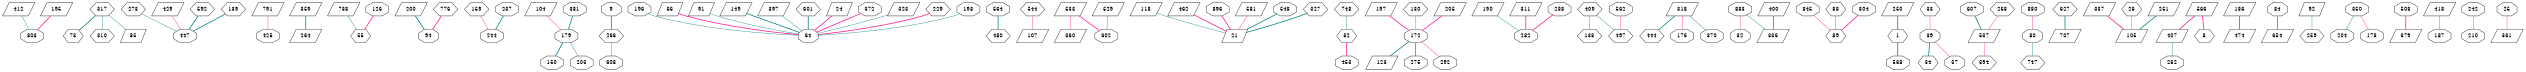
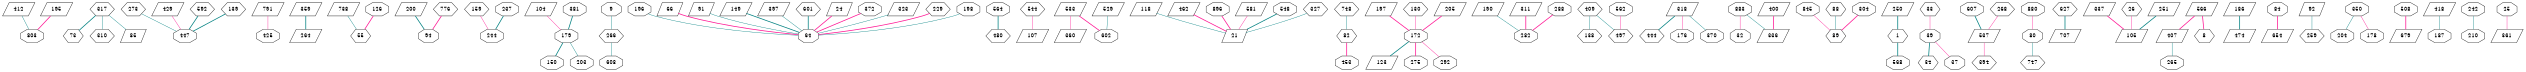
edge "9" -- "266": style bold -> solid
edge "327" -- "21": style bold -> solid
node "262": label "262" -> "265"
